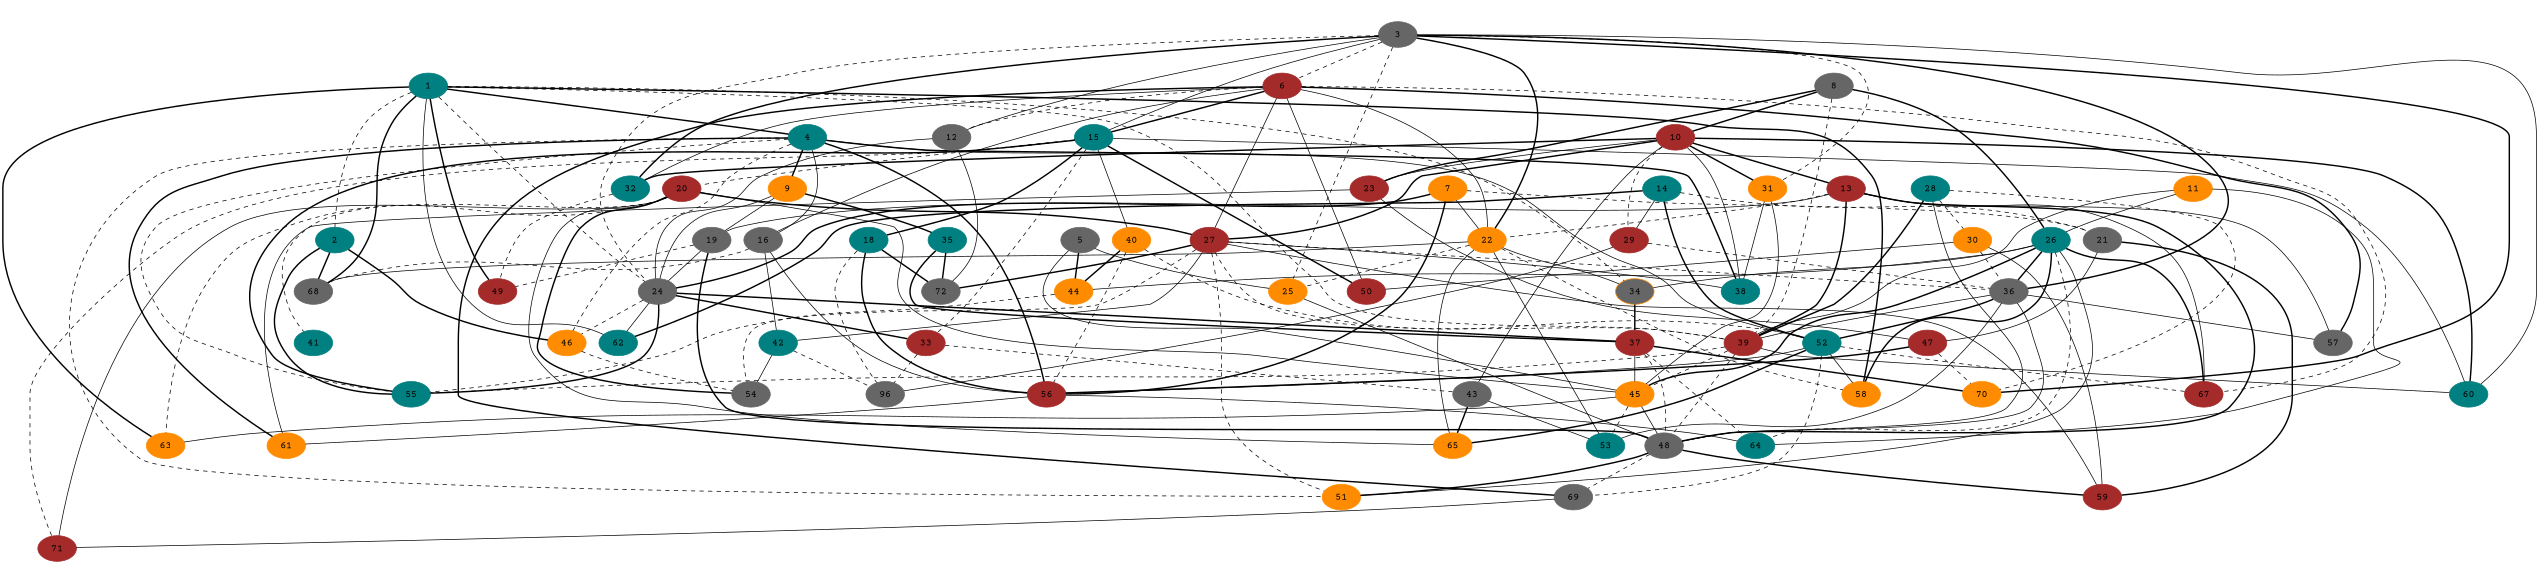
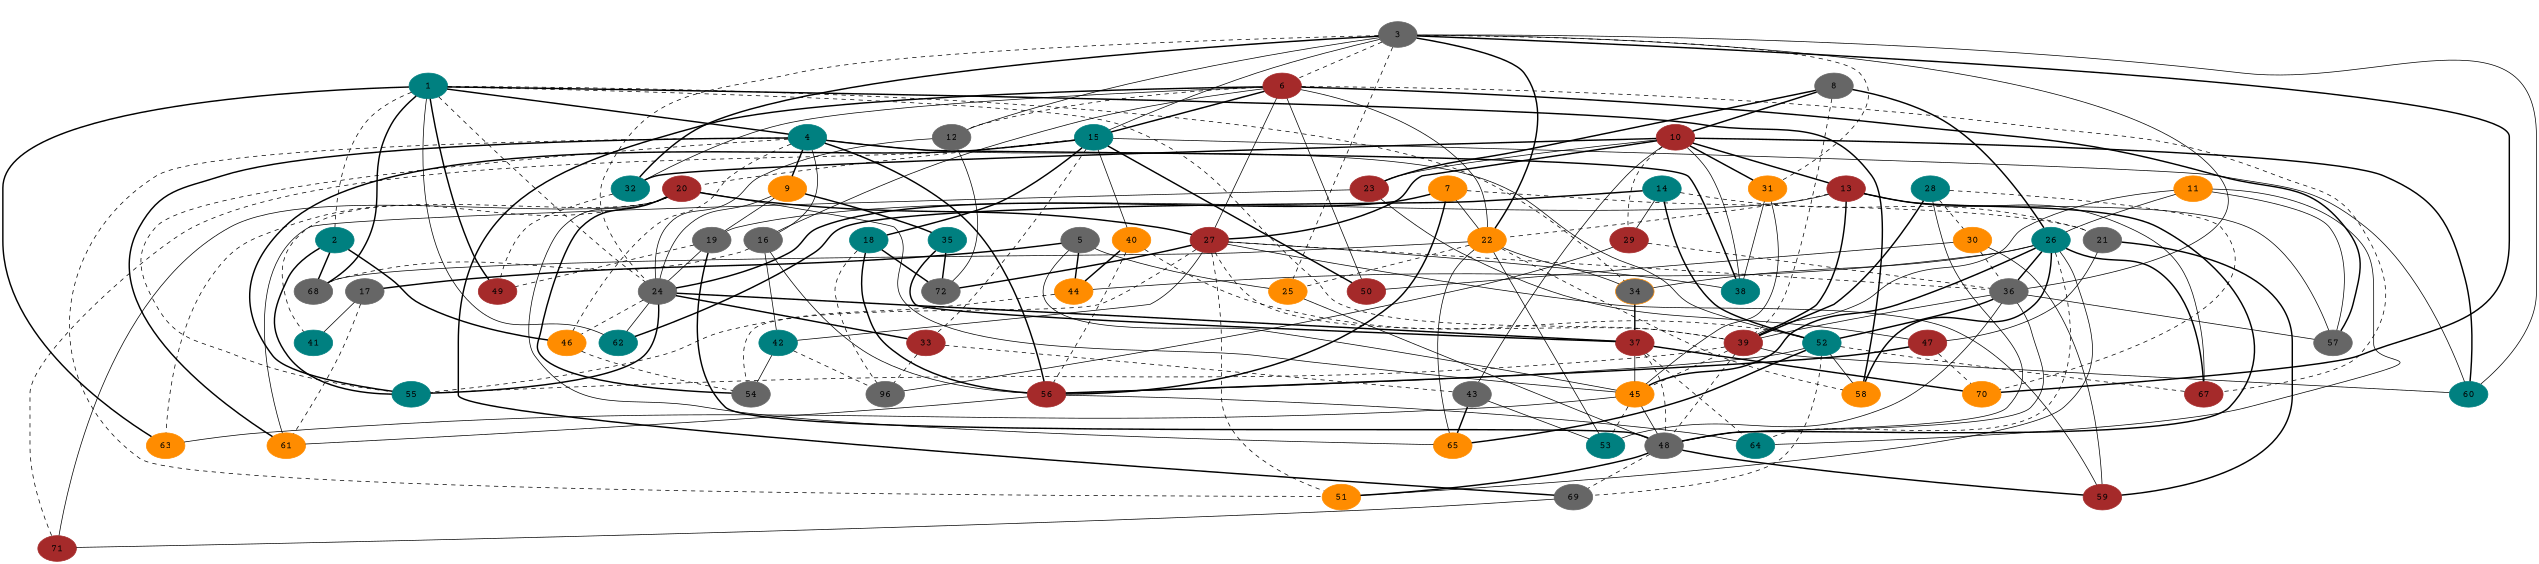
edge "3" -- "36": style bold -> solid
edge "11" -- "57": added
node "17": added
